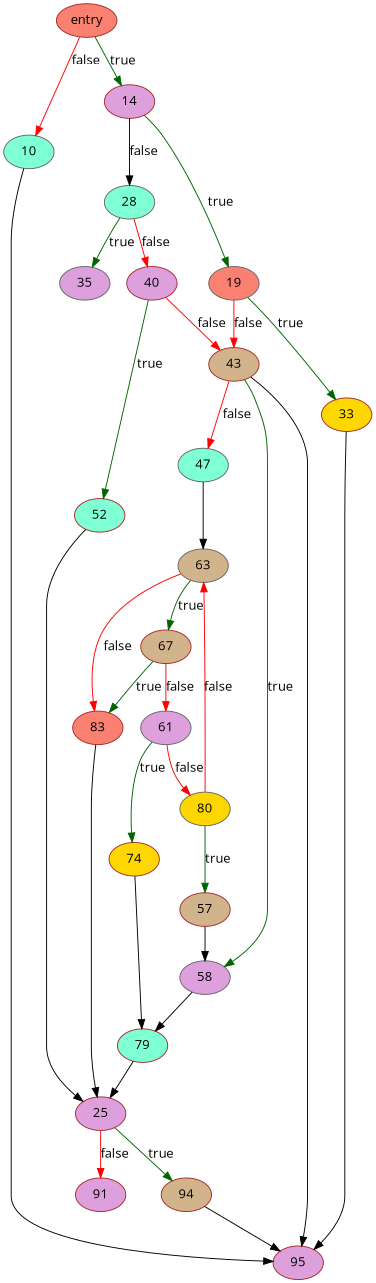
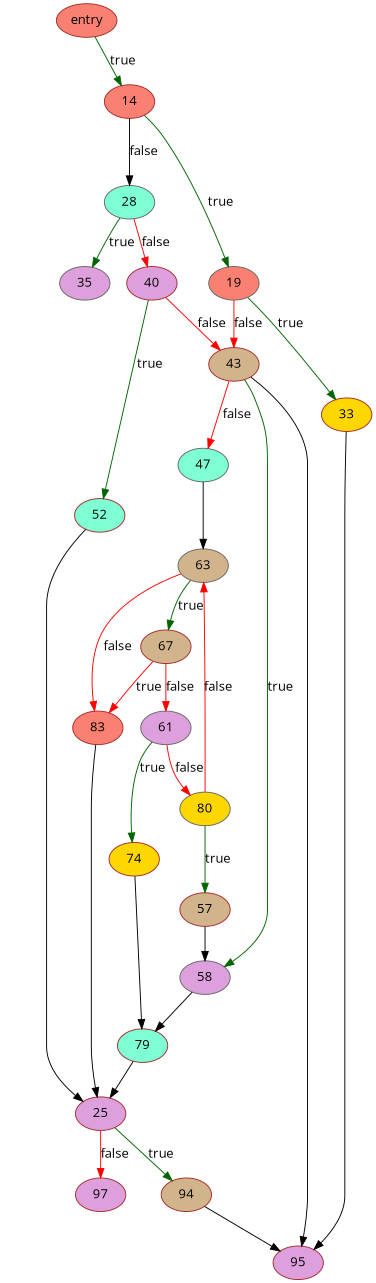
node "14": fillcolor plum -> salmon
node "10": removed
edge "67" -> "83": color darkgreen -> red
node "91": label "91" -> "97"
